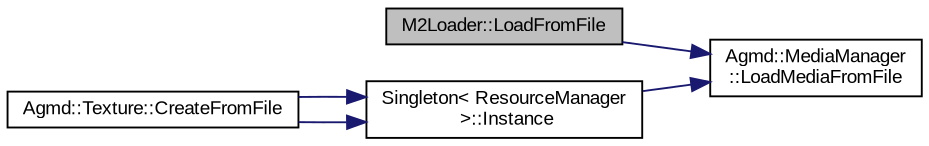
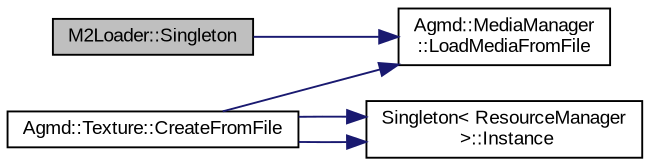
node "M2Loader::LoadFromFile": label "M2Loader::LoadFromFile" -> "M2Loader::Singleton"
edge "Singleton< ResourceManager >::Instance" -> "Agmd::MediaManager ::LoadMediaFromFile": now "Agmd::Texture::CreateFromFile" -> "Agmd::MediaManager ::LoadMediaFromFile"
